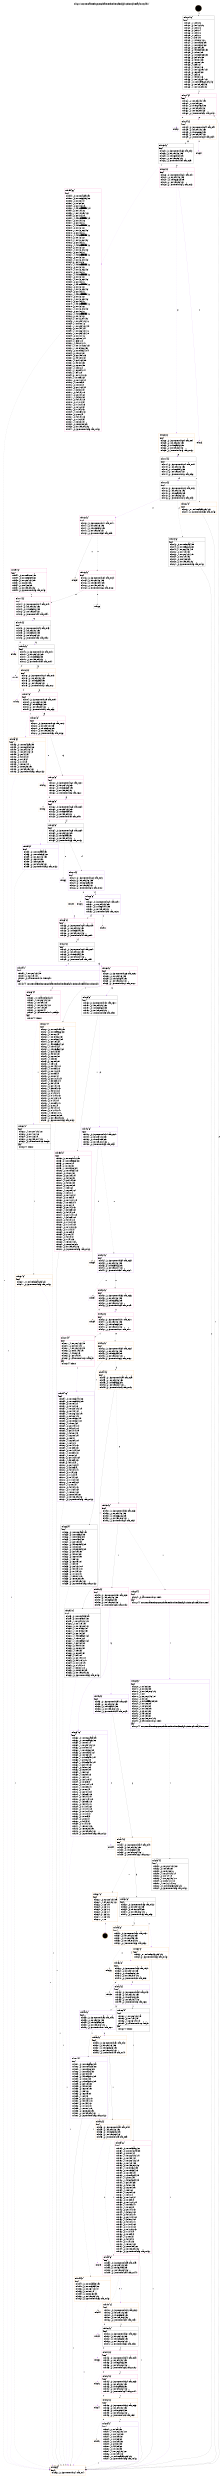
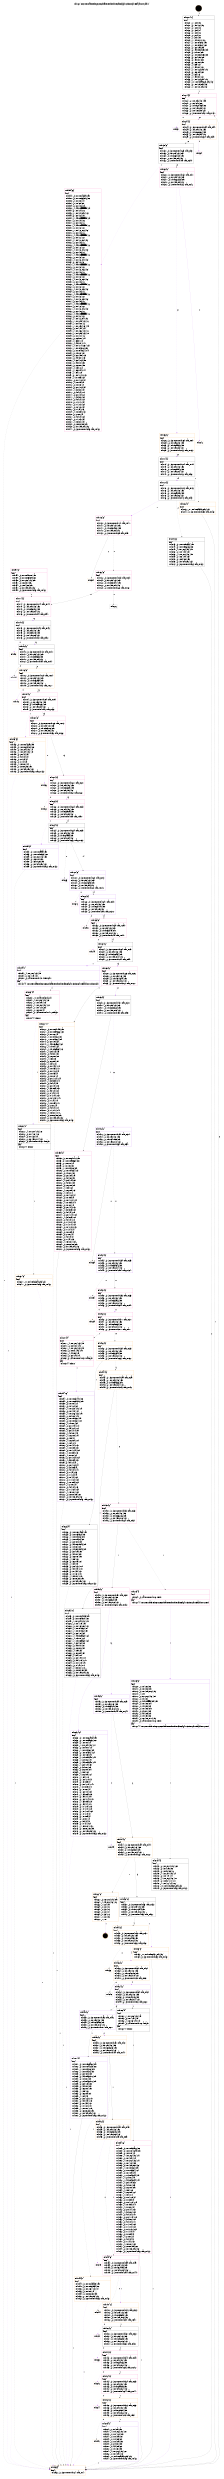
edge "0x4024dd" -> "0x4018a8 [28]": reversed
